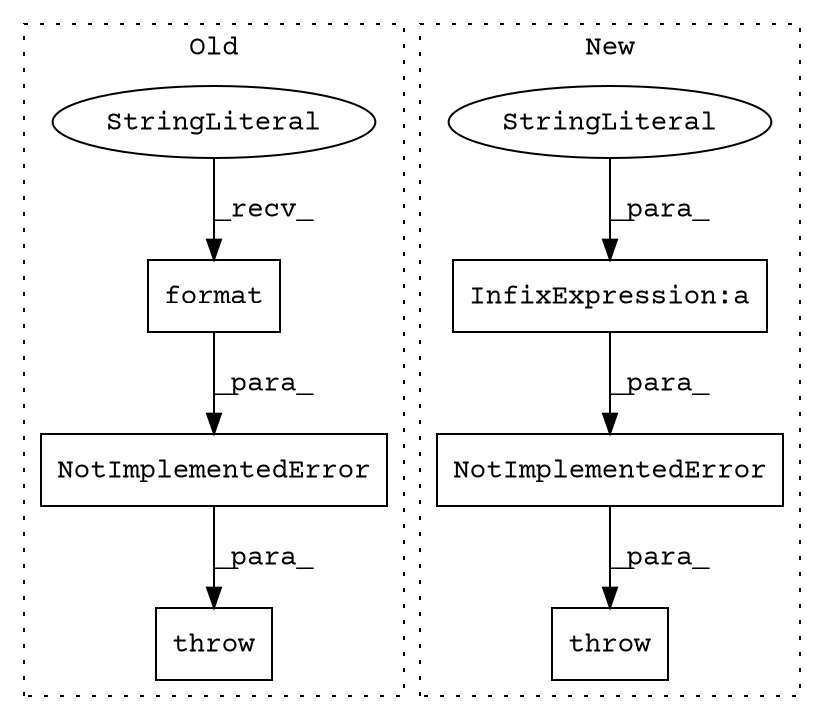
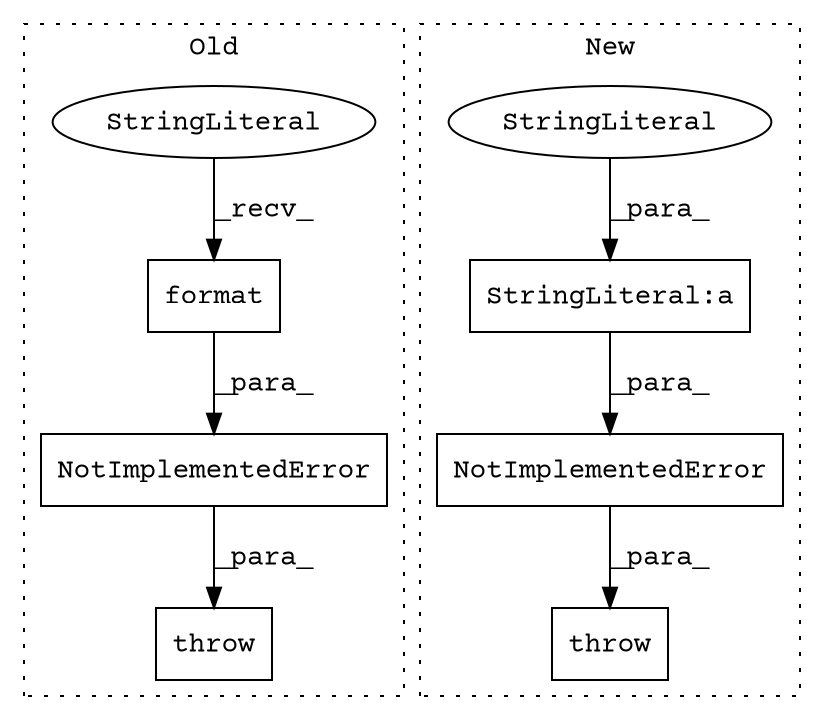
node "InfixExpression:a": label "InfixExpression:a" -> "StringLiteral:a"
